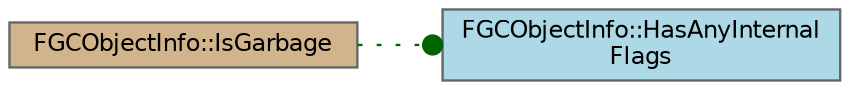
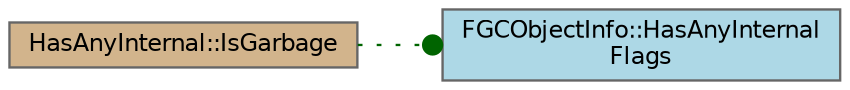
node "FGCObjectInfo::IsGarbage": label "FGCObjectInfo::IsGarbage" -> "HasAnyInternal::IsGarbage"
